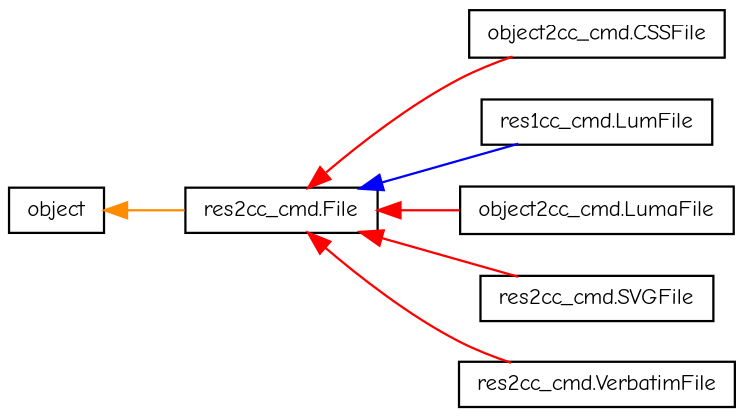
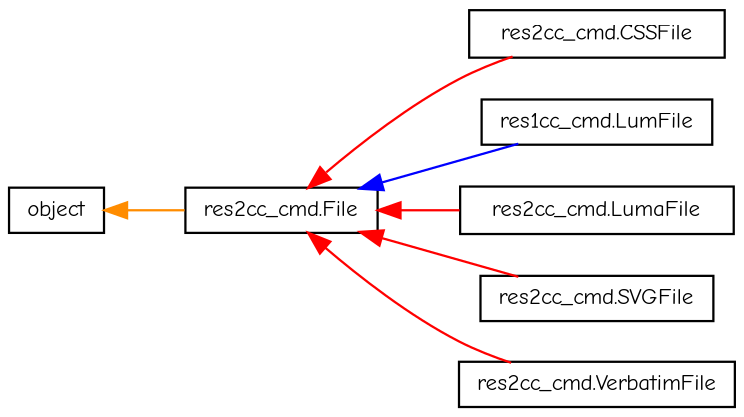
node "object2cc_cmd.CSSFile": label "object2cc_cmd.CSSFile" -> "res2cc_cmd.CSSFile"
node "object2cc_cmd.LumaFile": label "object2cc_cmd.LumaFile" -> "res2cc_cmd.LumaFile"
